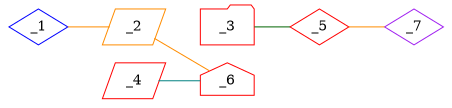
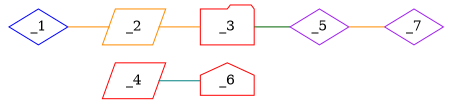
node "_5": color red -> purple
edge "_2" -- "_6": now "_2" -- "_3"
